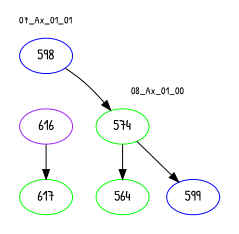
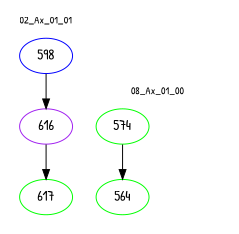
cluster "07_Ax_01_01": label "07_Ax_01_01" -> "02_Ax_01_01"
edge "598" -> "574": now "598" -> "616"
node "599": removed
